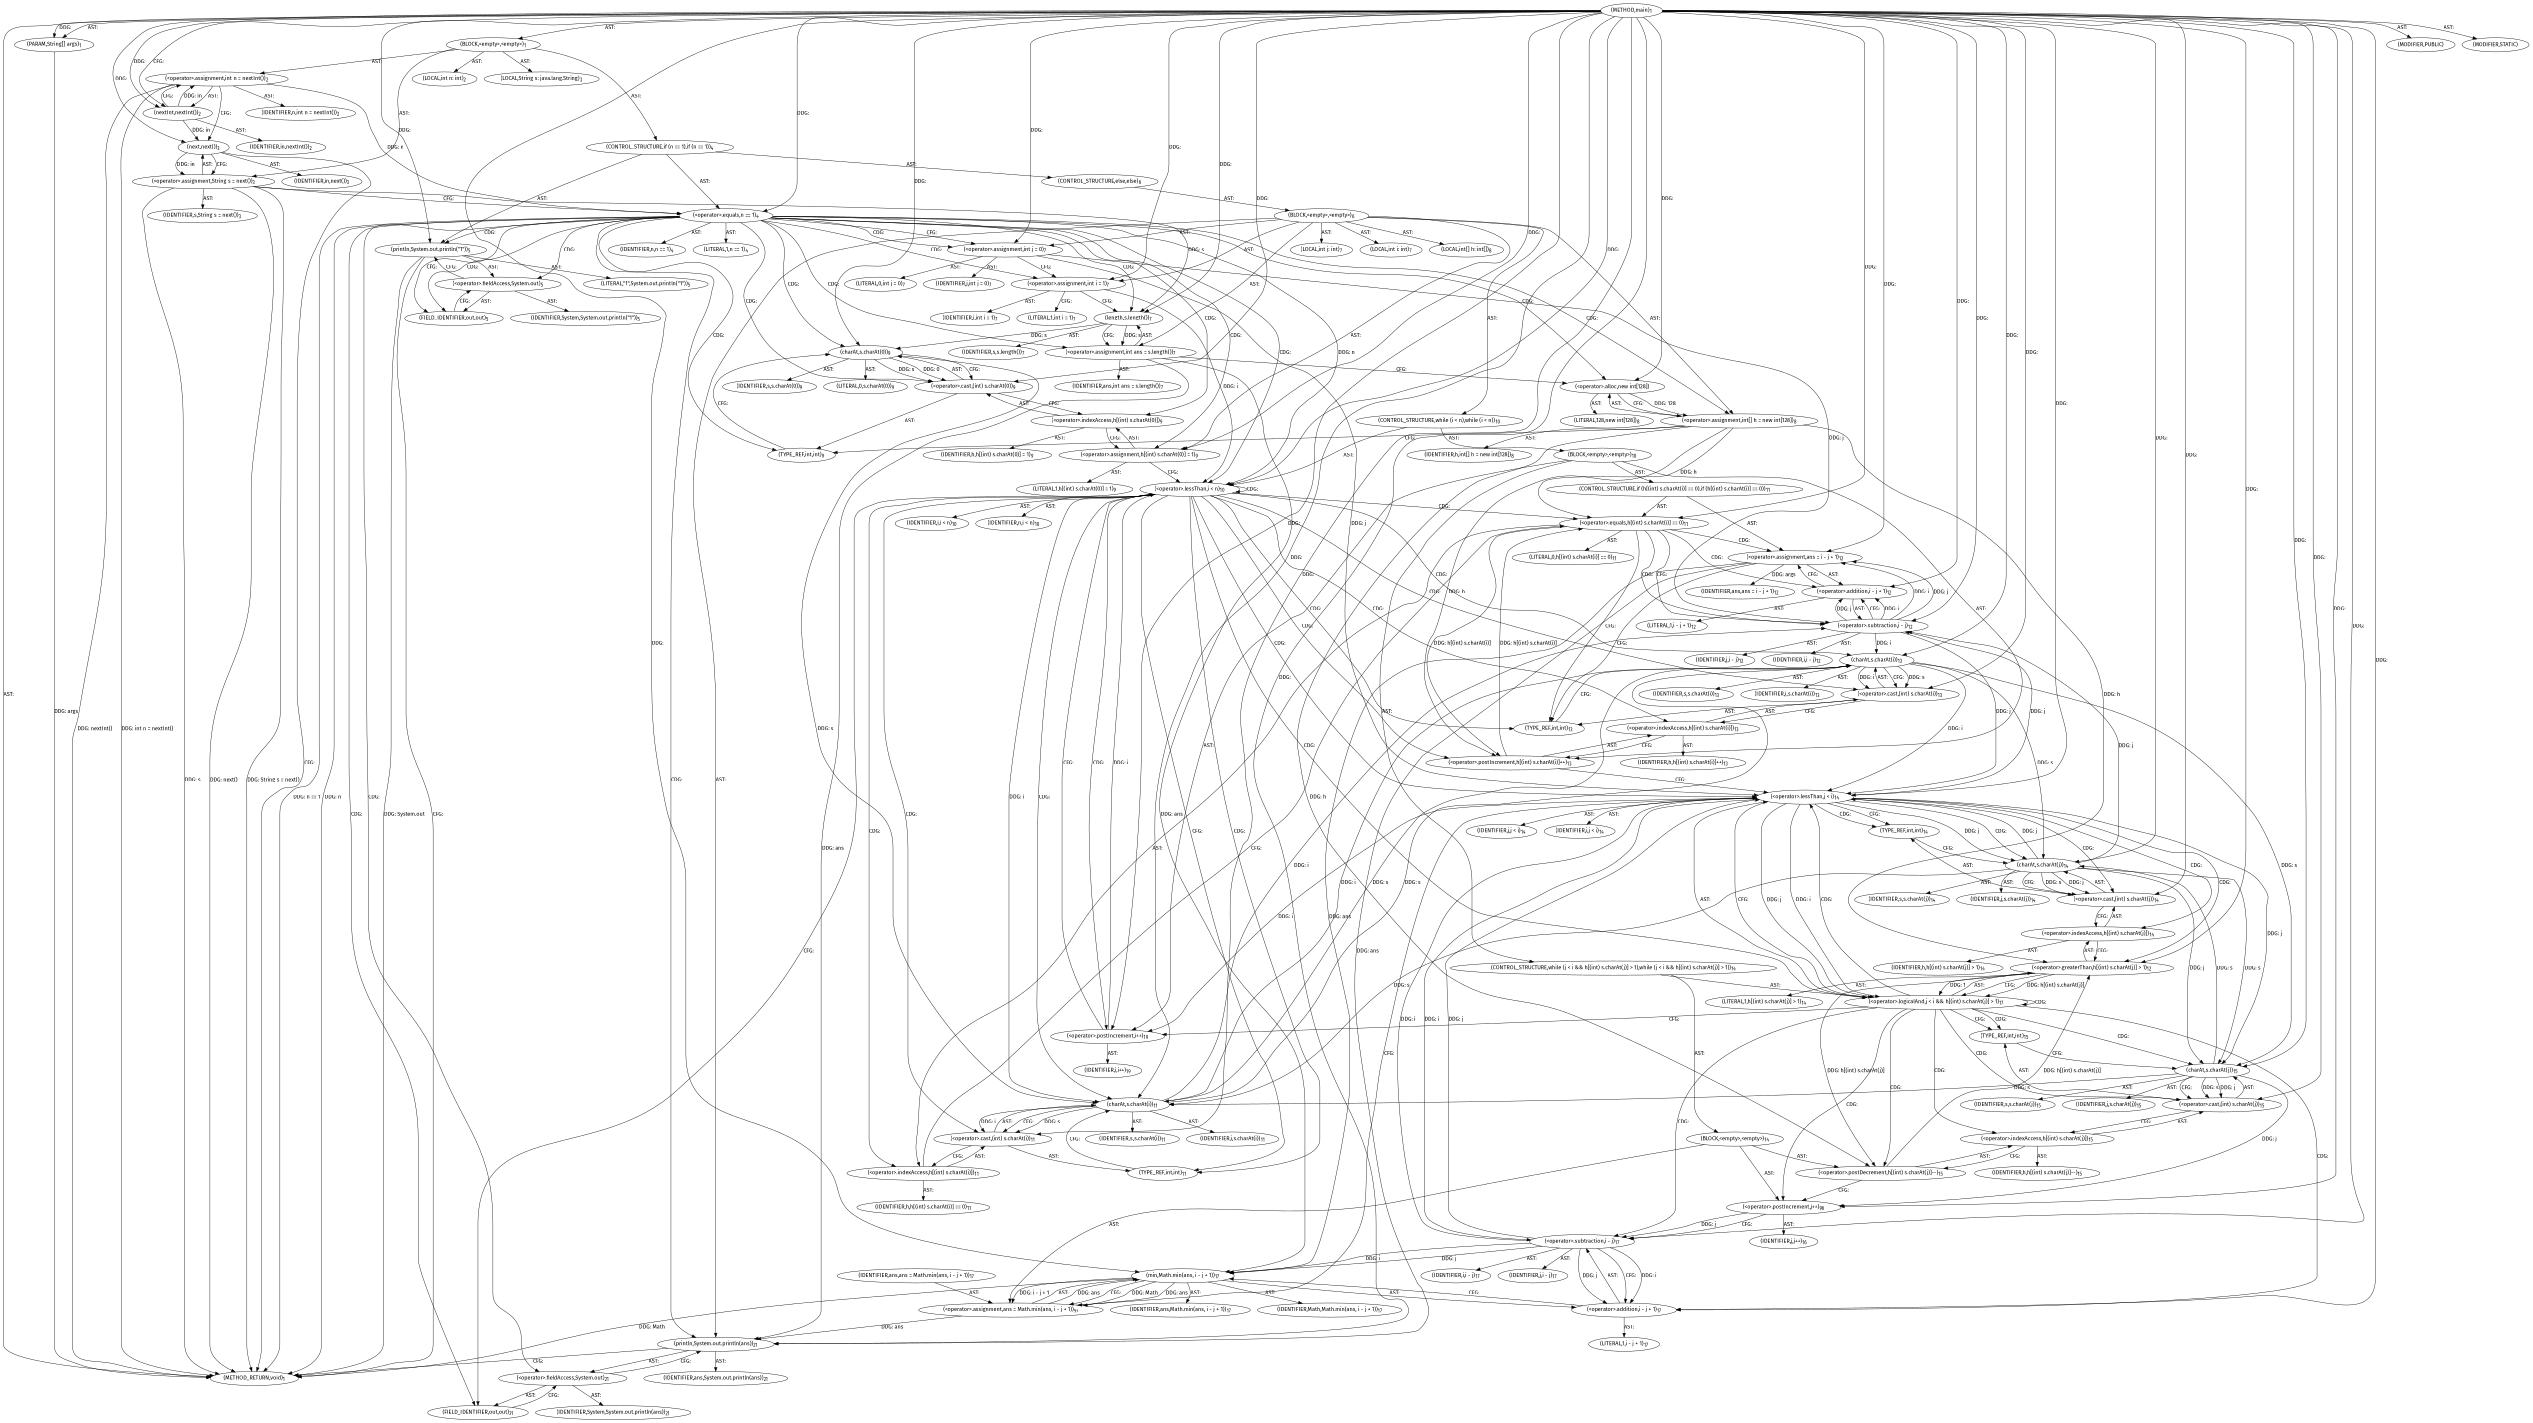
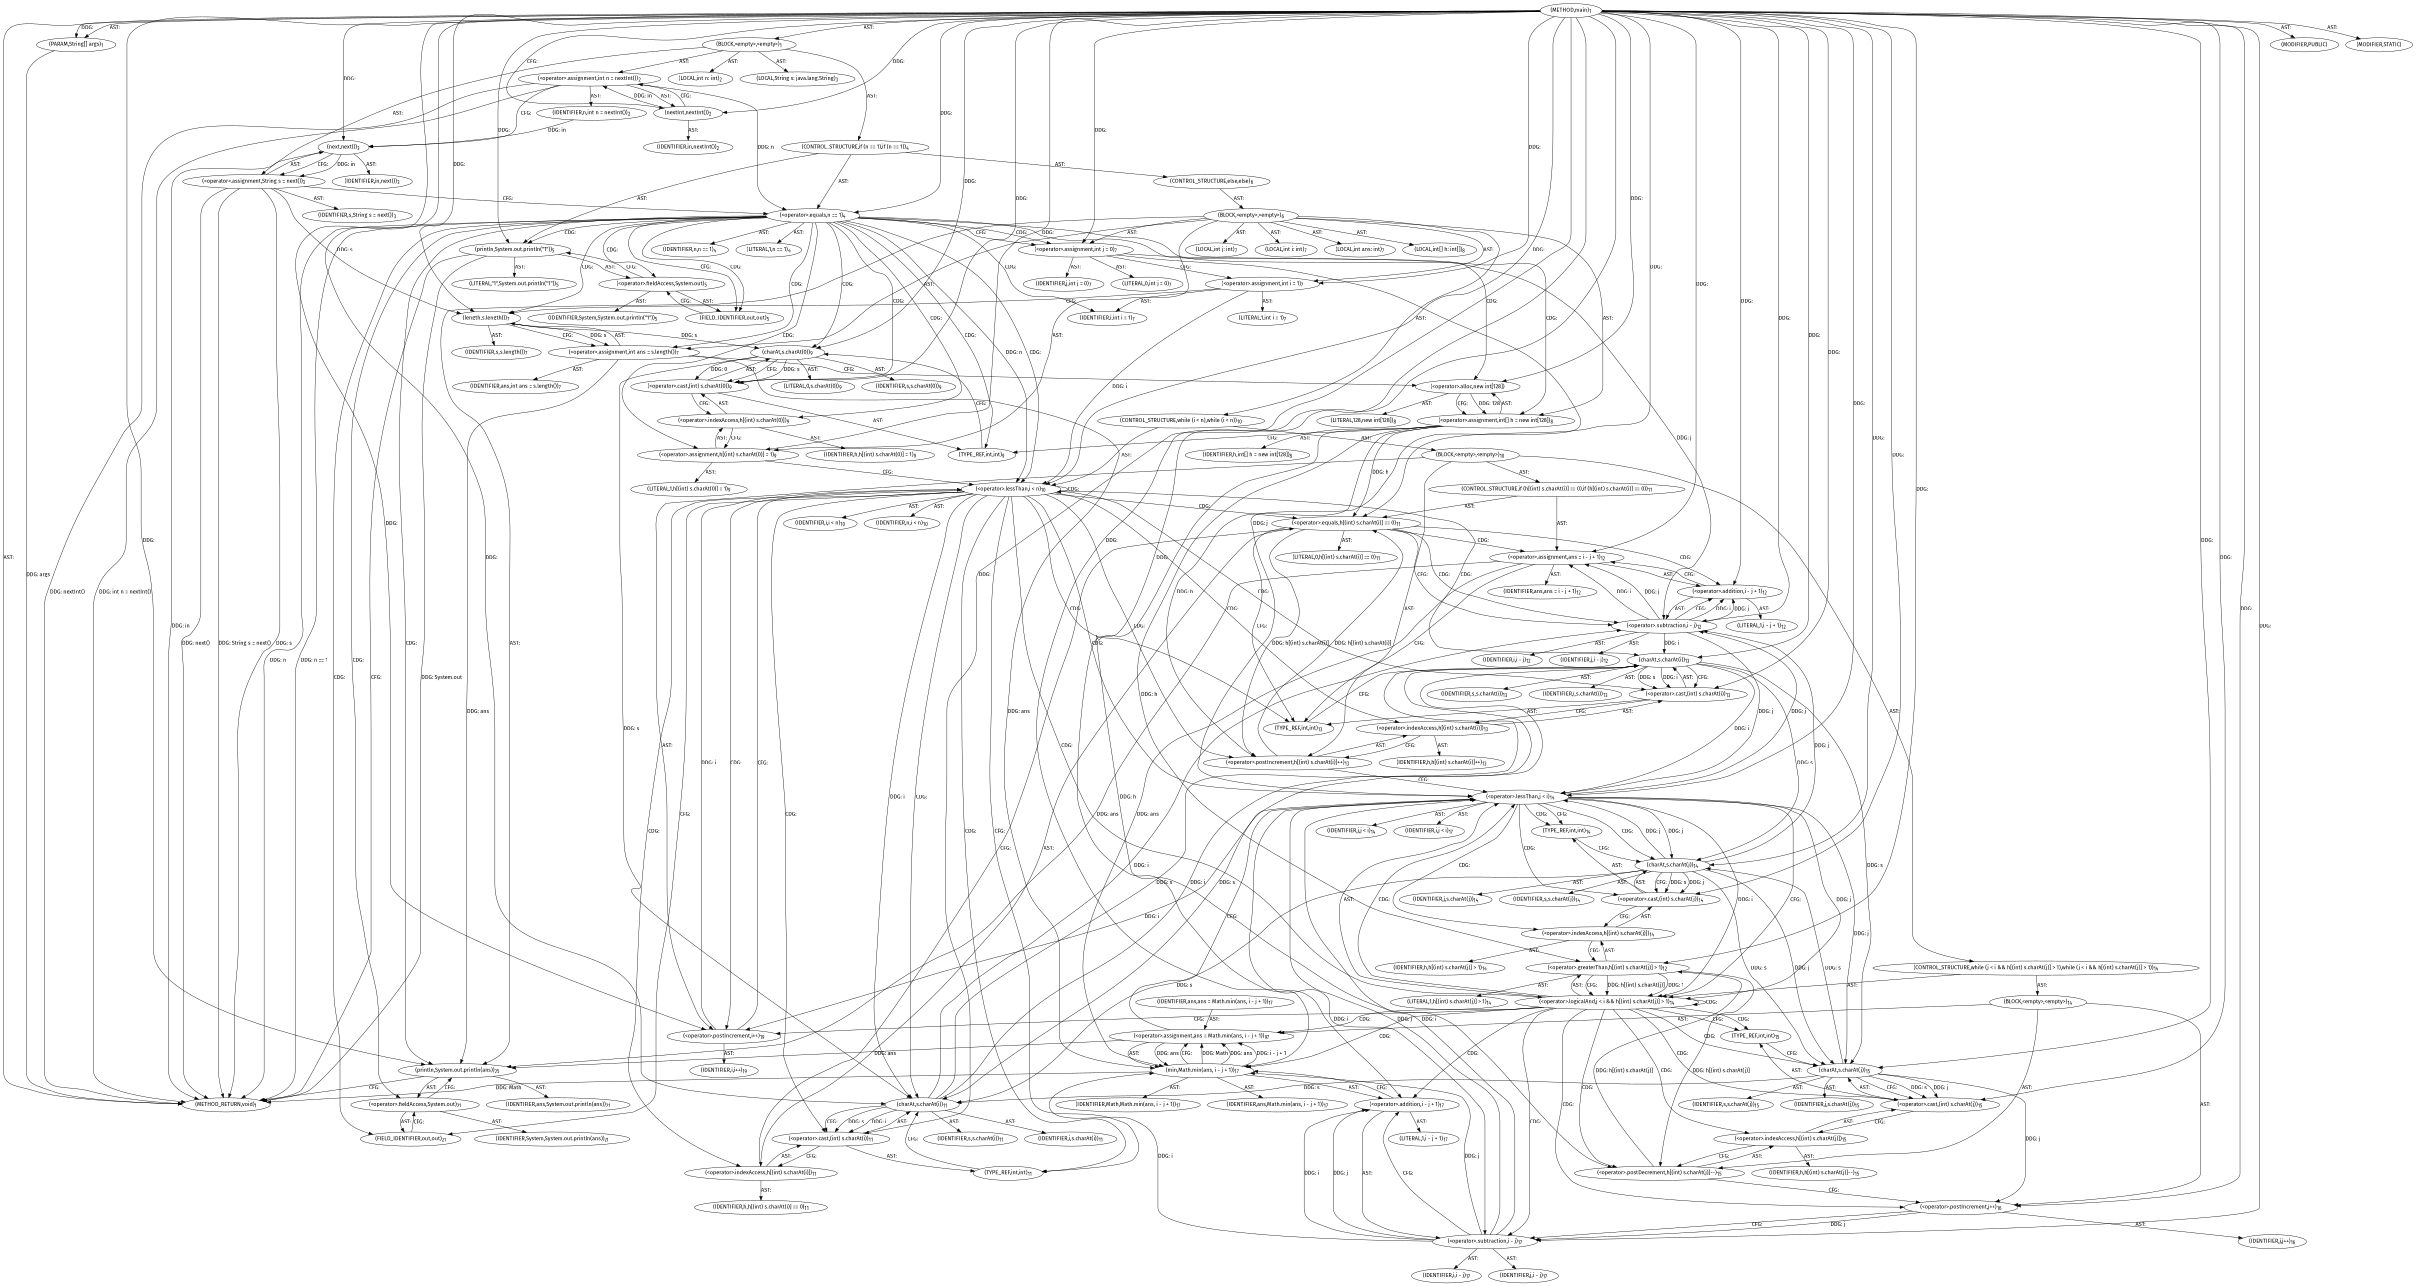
edge "(nextInt,nextInt())" -> "(next,next())": now "(IDENTIFIER,n,int n = nextInt())" -> "(next,next())"
edge "(<operator>.equals,n == 1)" -> "(<operator>.assignment,int i = 1)": now "(<operator>.equals,n == 1)" -> "(IDENTIFIER,i,int i = 1)"
node "(LOCAL,int ans: int)": added
edge "(<operator>.assignment,int i = 1)" -> "(LITERAL,1,int i = 1)": label "CFG: " -> "AST: "
edge "(<operator>.assignment,ans = i - j + 1)" -> "(IDENTIFIER,ans,ans = i - j + 1)": label "DDG: args" -> "AST: "
edge "(next,next())" -> "(METHOD_RETURN,void)": label "CFG: " -> "DDG: in"
node "(IDENTIFIER,i,j < i)": text "14" -> "17"
edge "(<operator>.lessThan,j < i)" -> "(<operator>.greaterThan,h[(int) s.charAt(j)] > 1)": removed, label "CDG:"
node "(<operator>.logicalAnd,j < i && h[(int) s.charAt(j)] > 1)": text "17" -> "14"
edge "(<operator>.logicalAnd,j < i && h[(int) s.charAt(j)] > 1)" -> "(<operator>.assignment,ans = Math.min(ans, i - j + 1))": added, label "CDG:"
edge "(<operator>.logicalAnd,j < i && h[(int) s.charAt(j)] > 1)" -> "(min,Math.min(ans, i - j + 1))": added, label "CDG:"
node "(<operator>.postIncrement,j++)": text "96" -> "16"
node "(println,System.out.println(ans))": text "21" -> "25"
